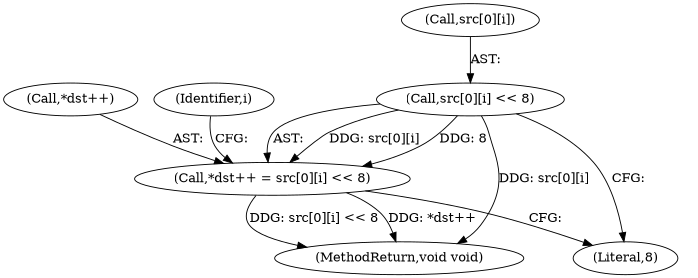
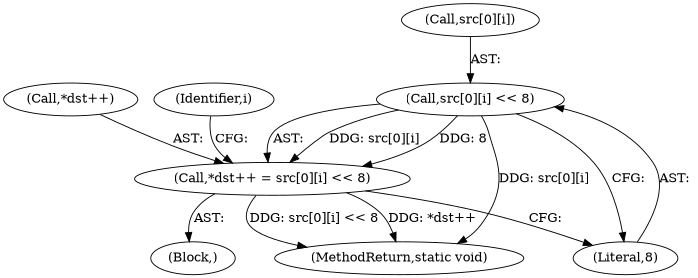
edge "(Literal,8)" -> "(Call,src[0][i] << 8)": added, label "AST:"
node "(Block,)": added
node "(MethodReturn,void void)": label "(MethodReturn,void void)" -> "(MethodReturn,static void)"
